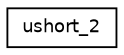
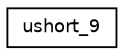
node "ushort_2": label "ushort_2" -> "ushort_9"
